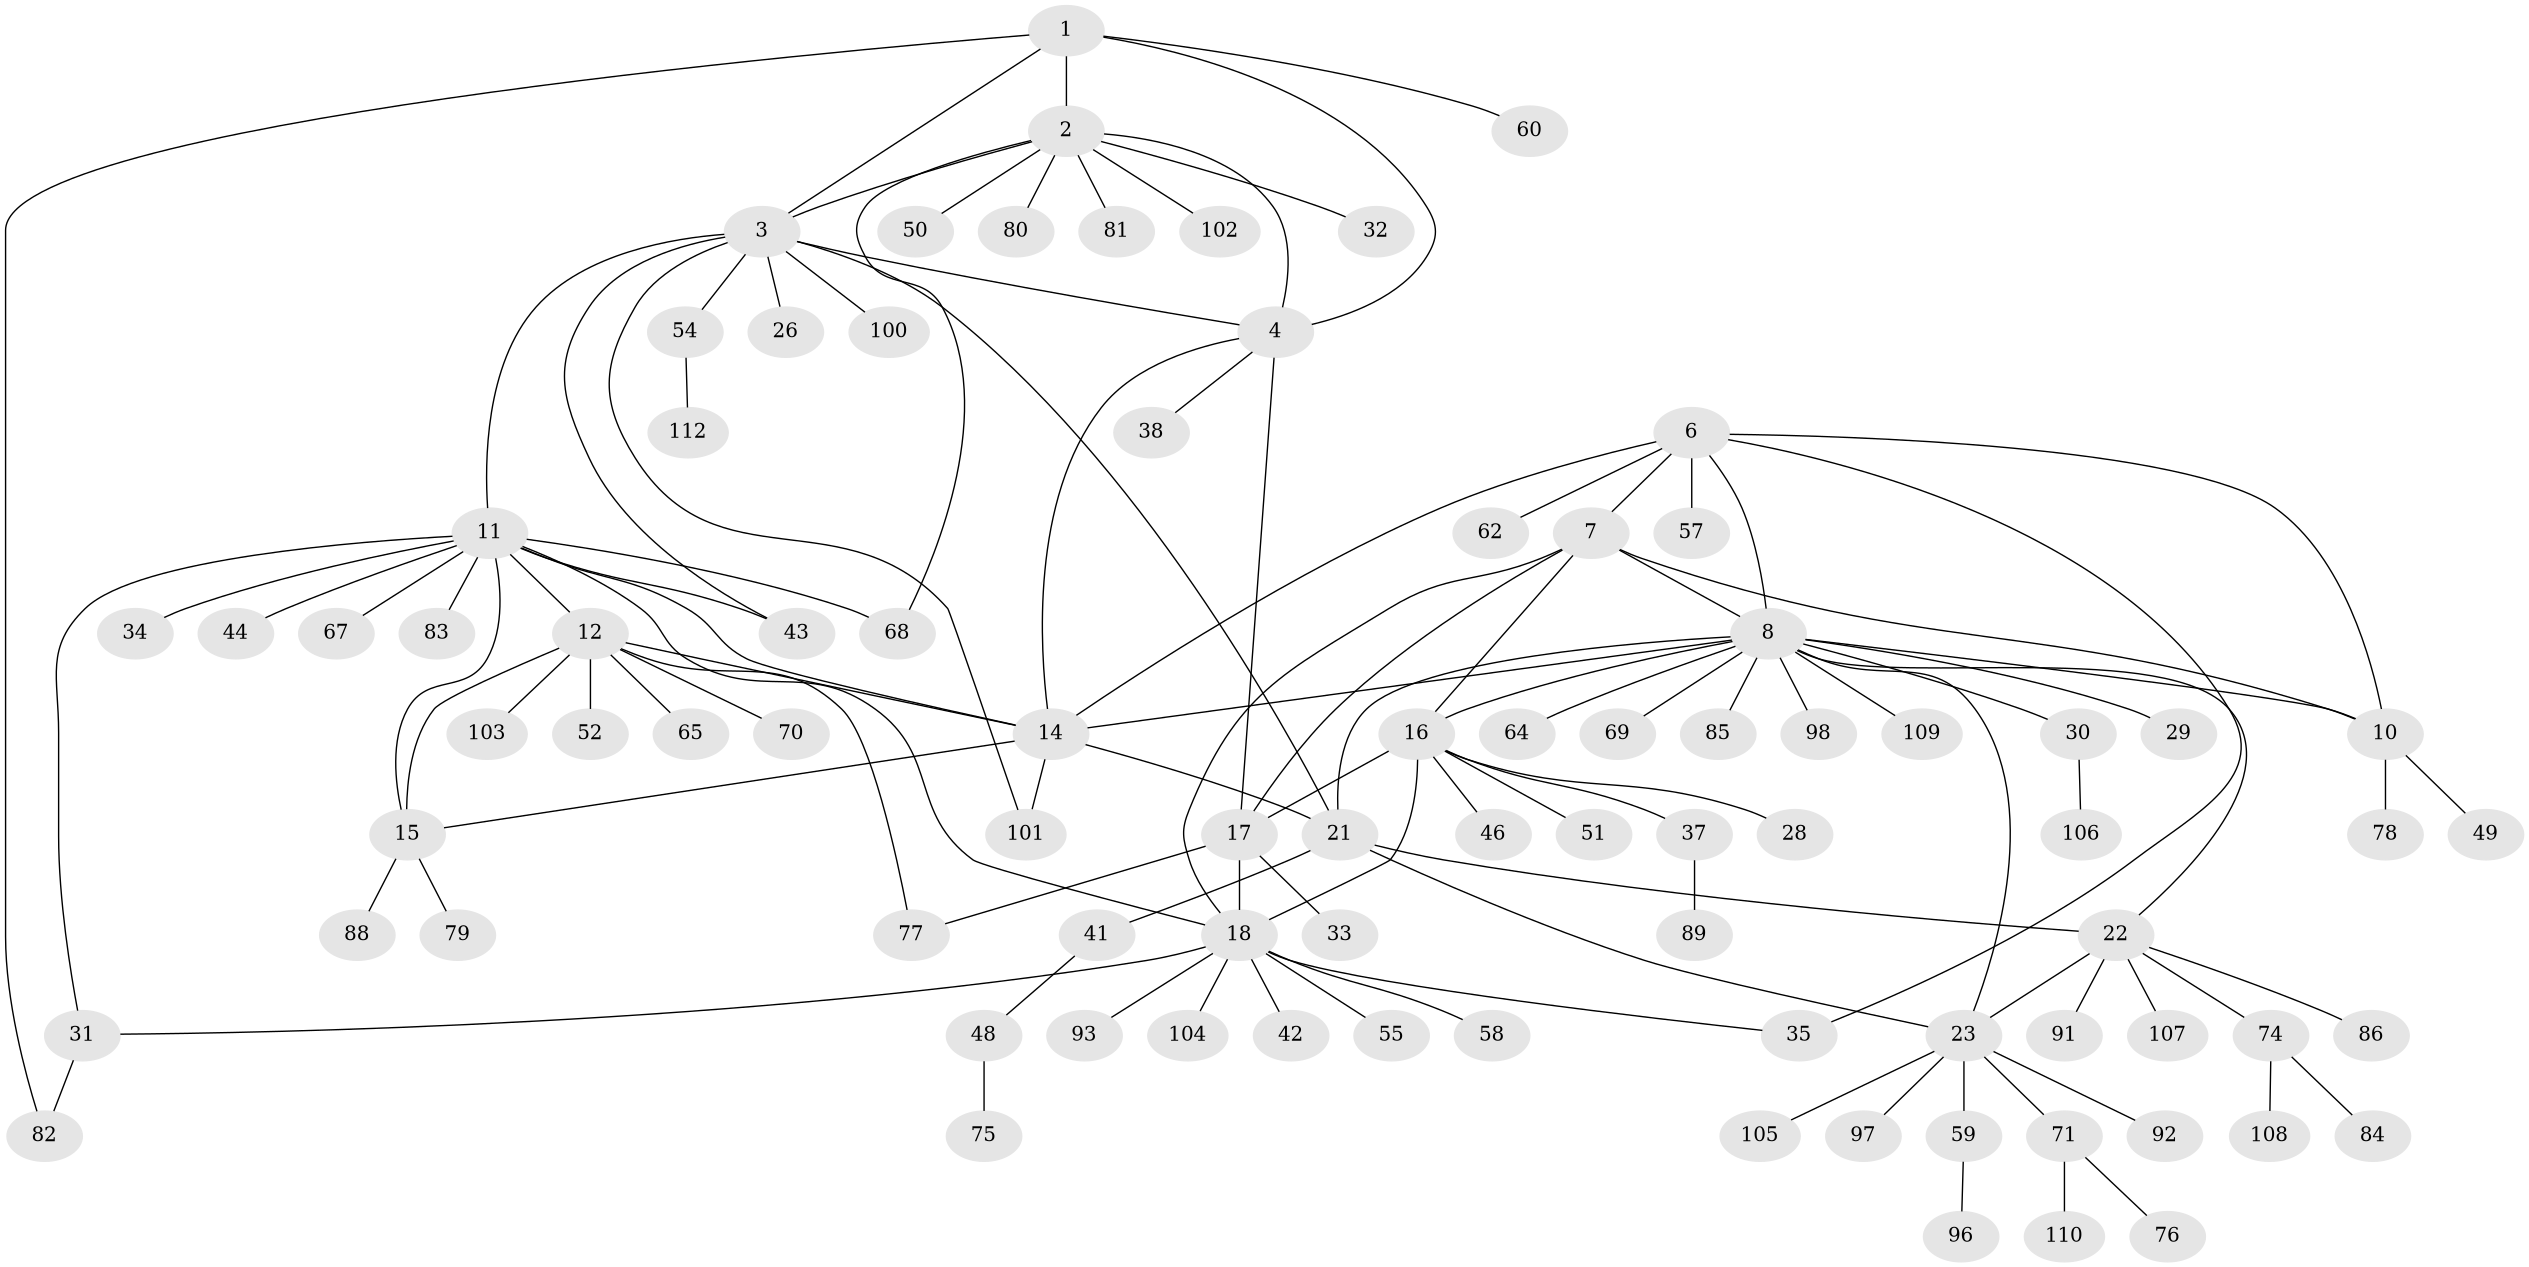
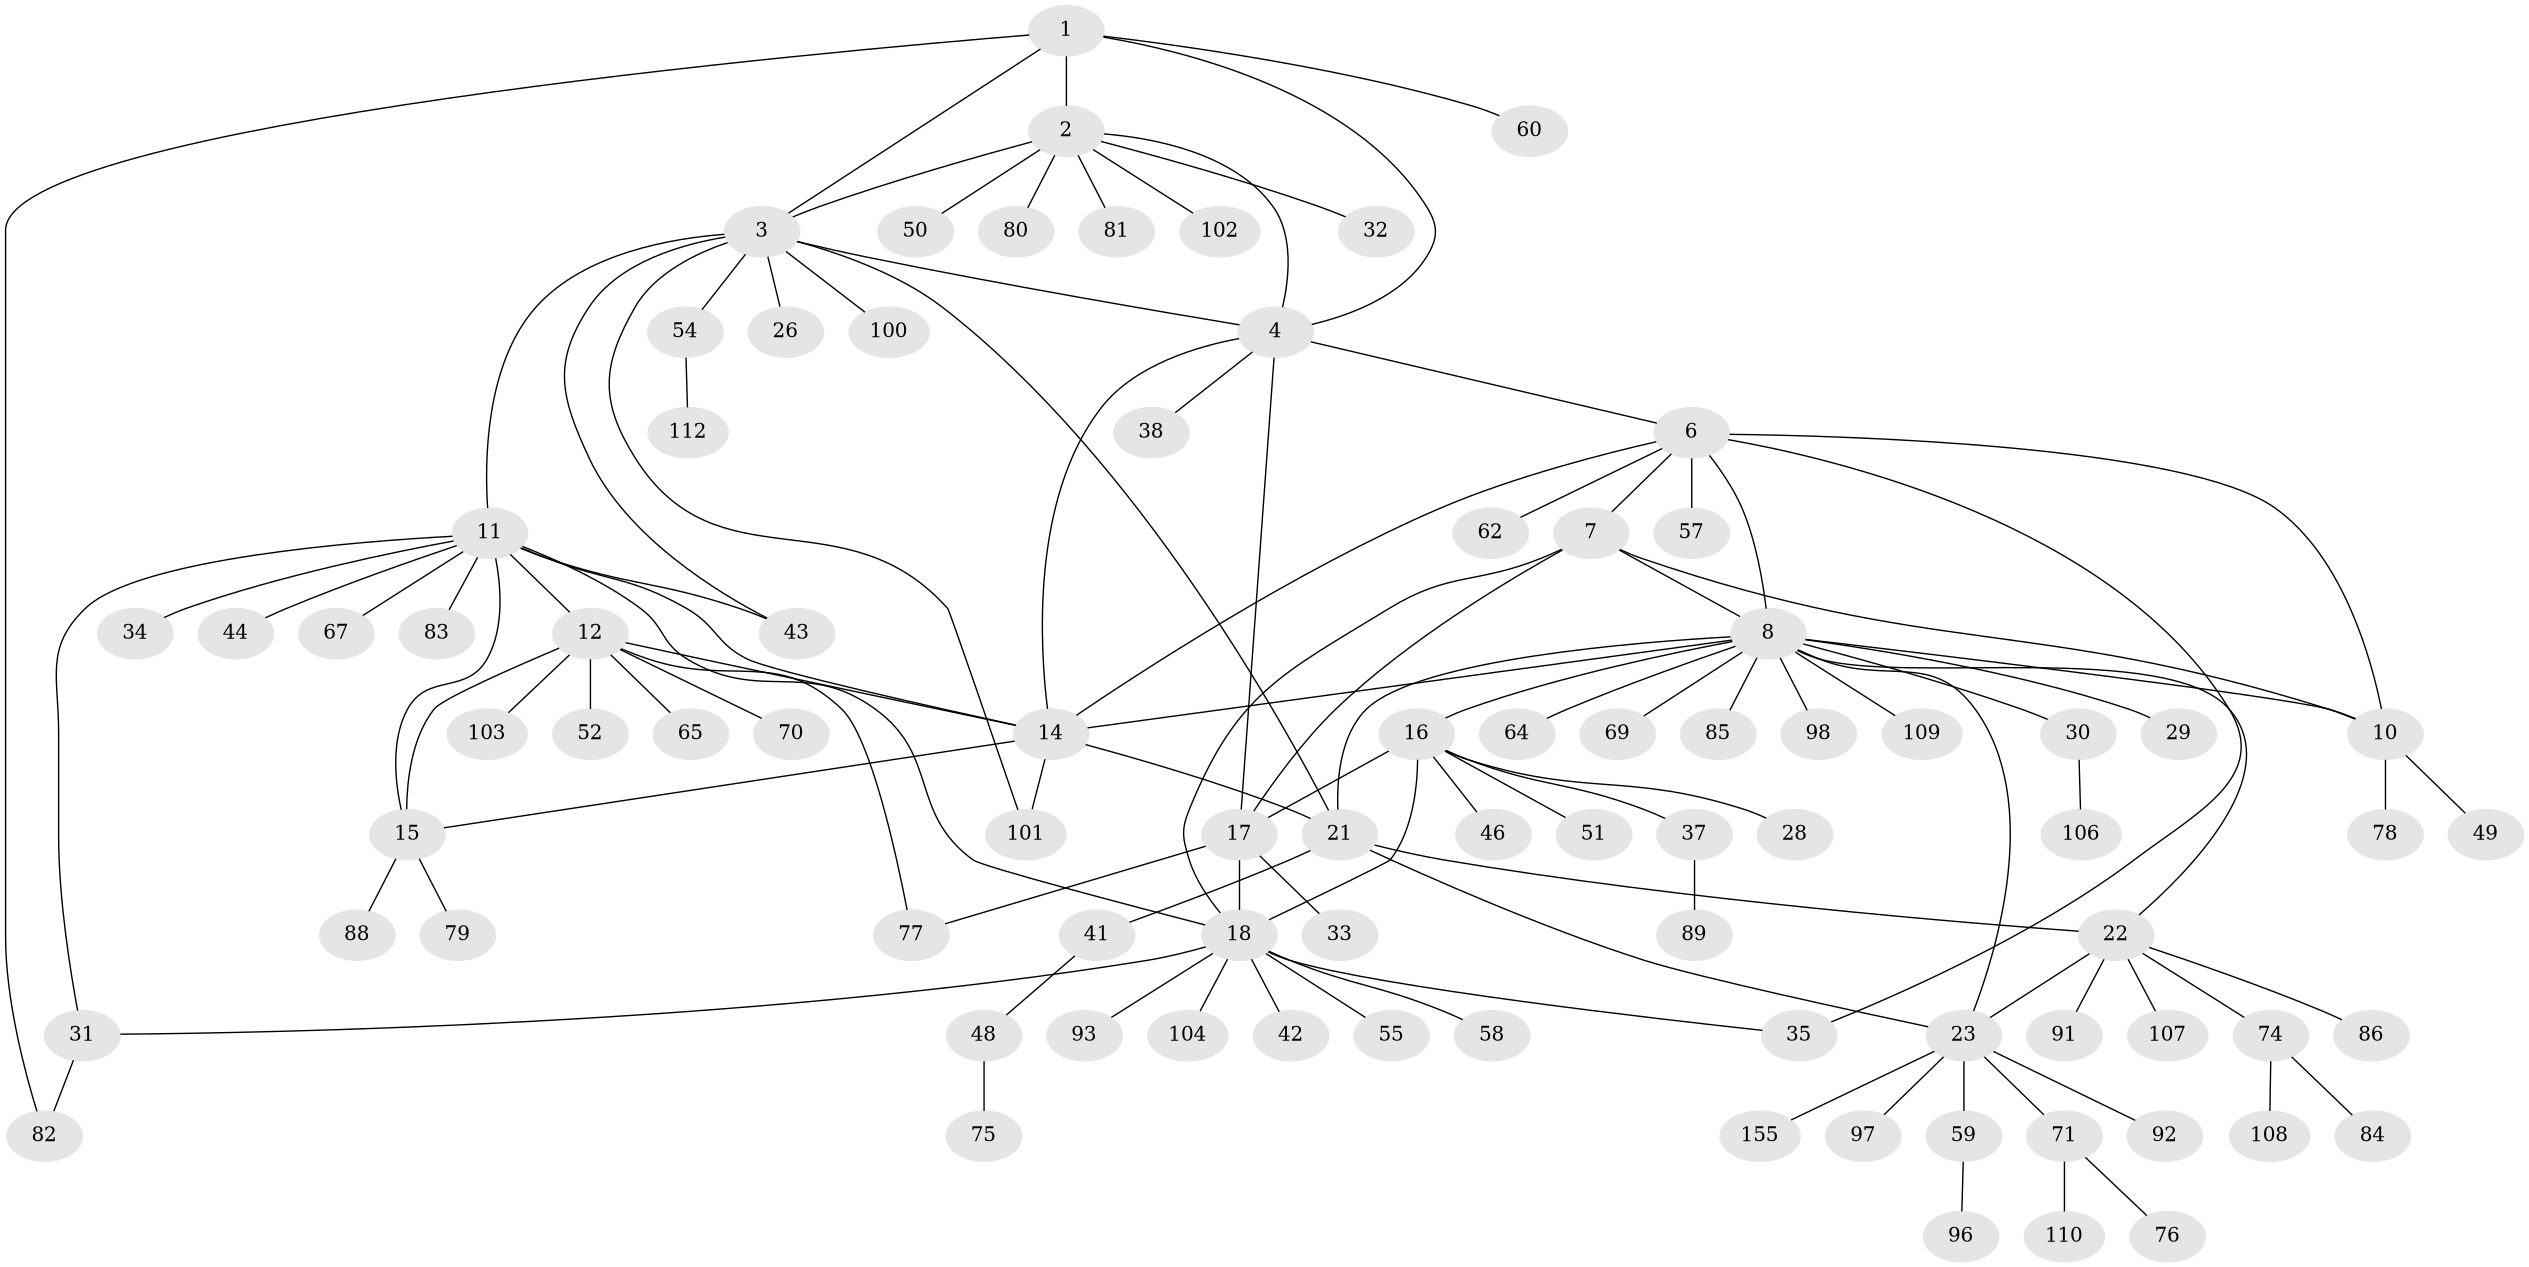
edge "4" -- "6": added
node "68": removed
edge "7" -- "16": removed
node "105": label "105" -> "155"
